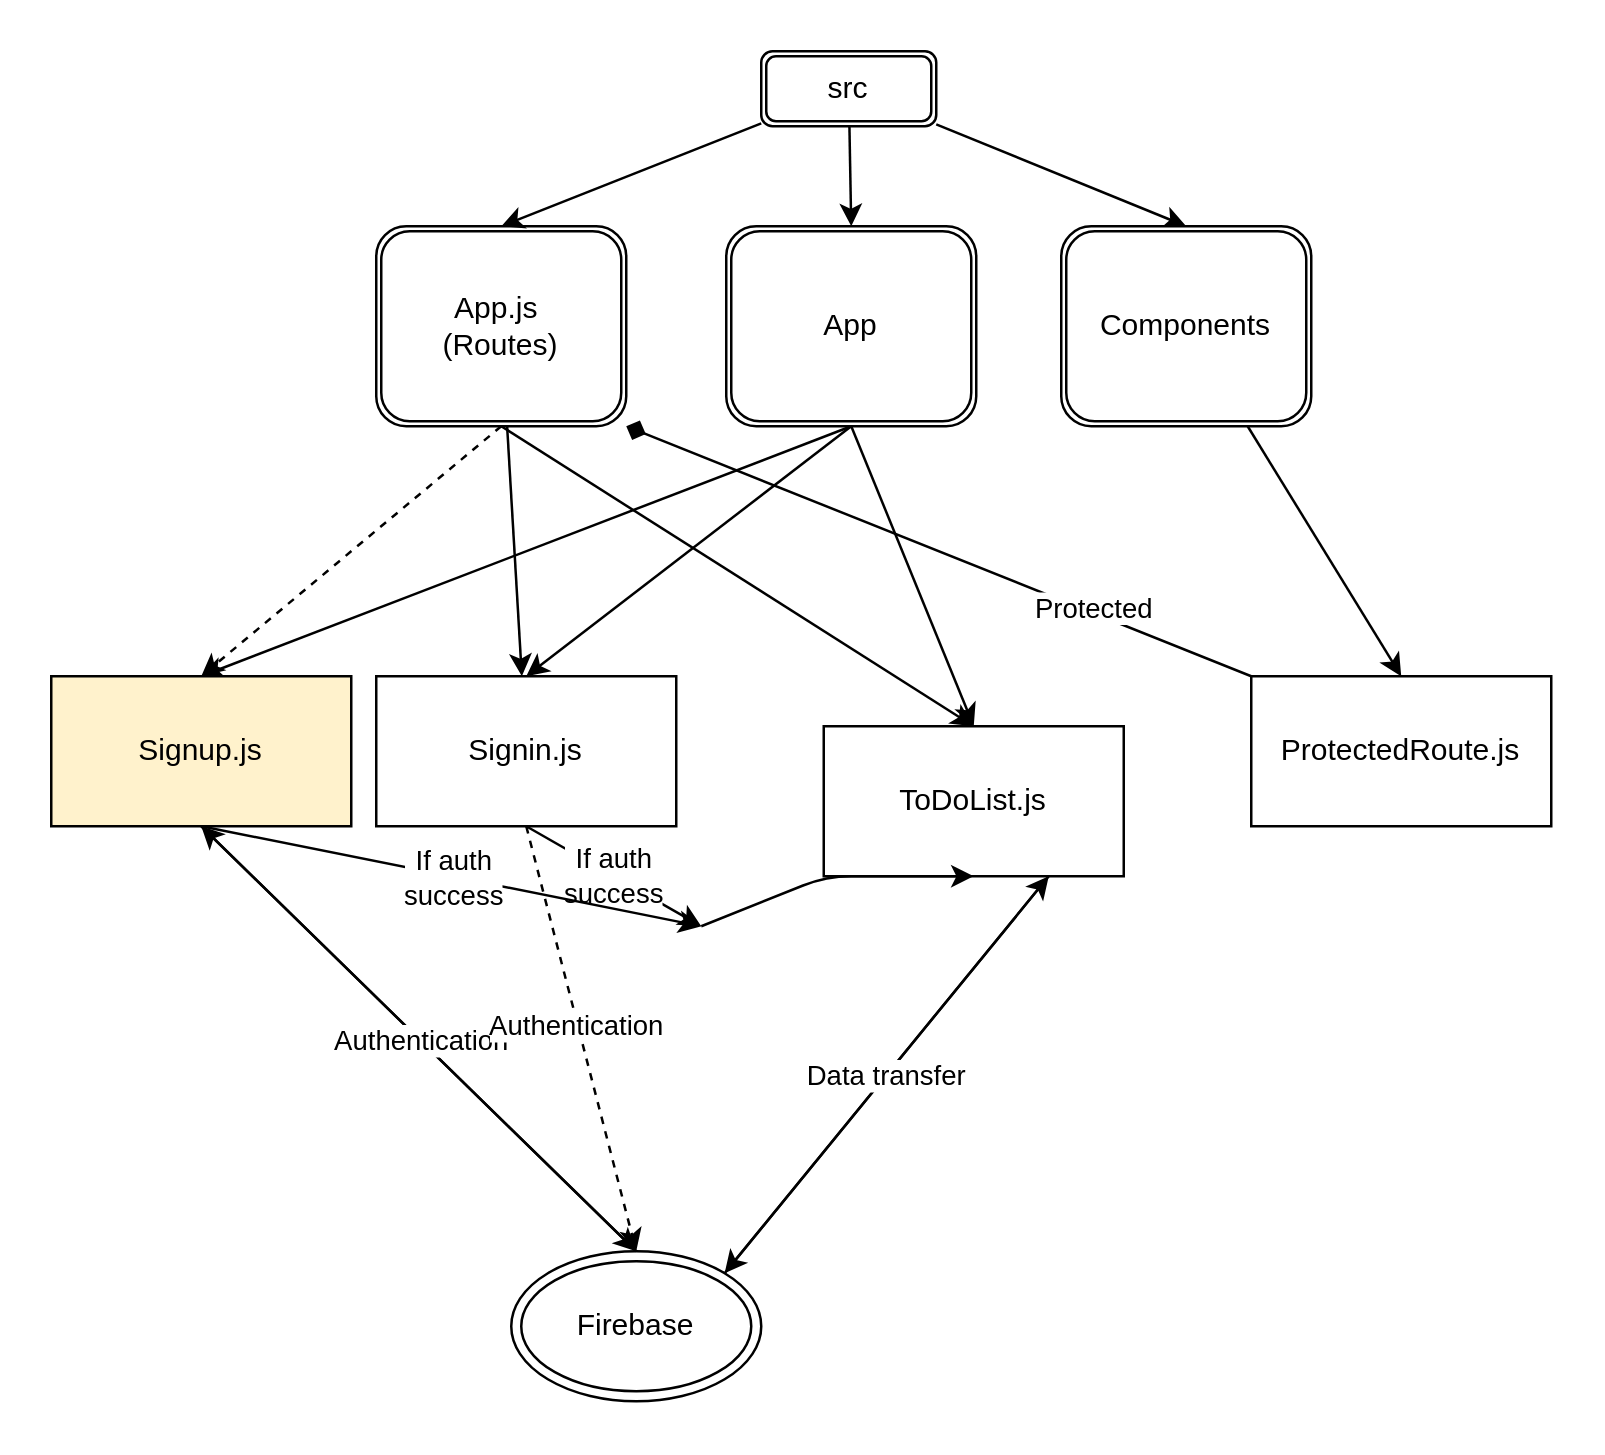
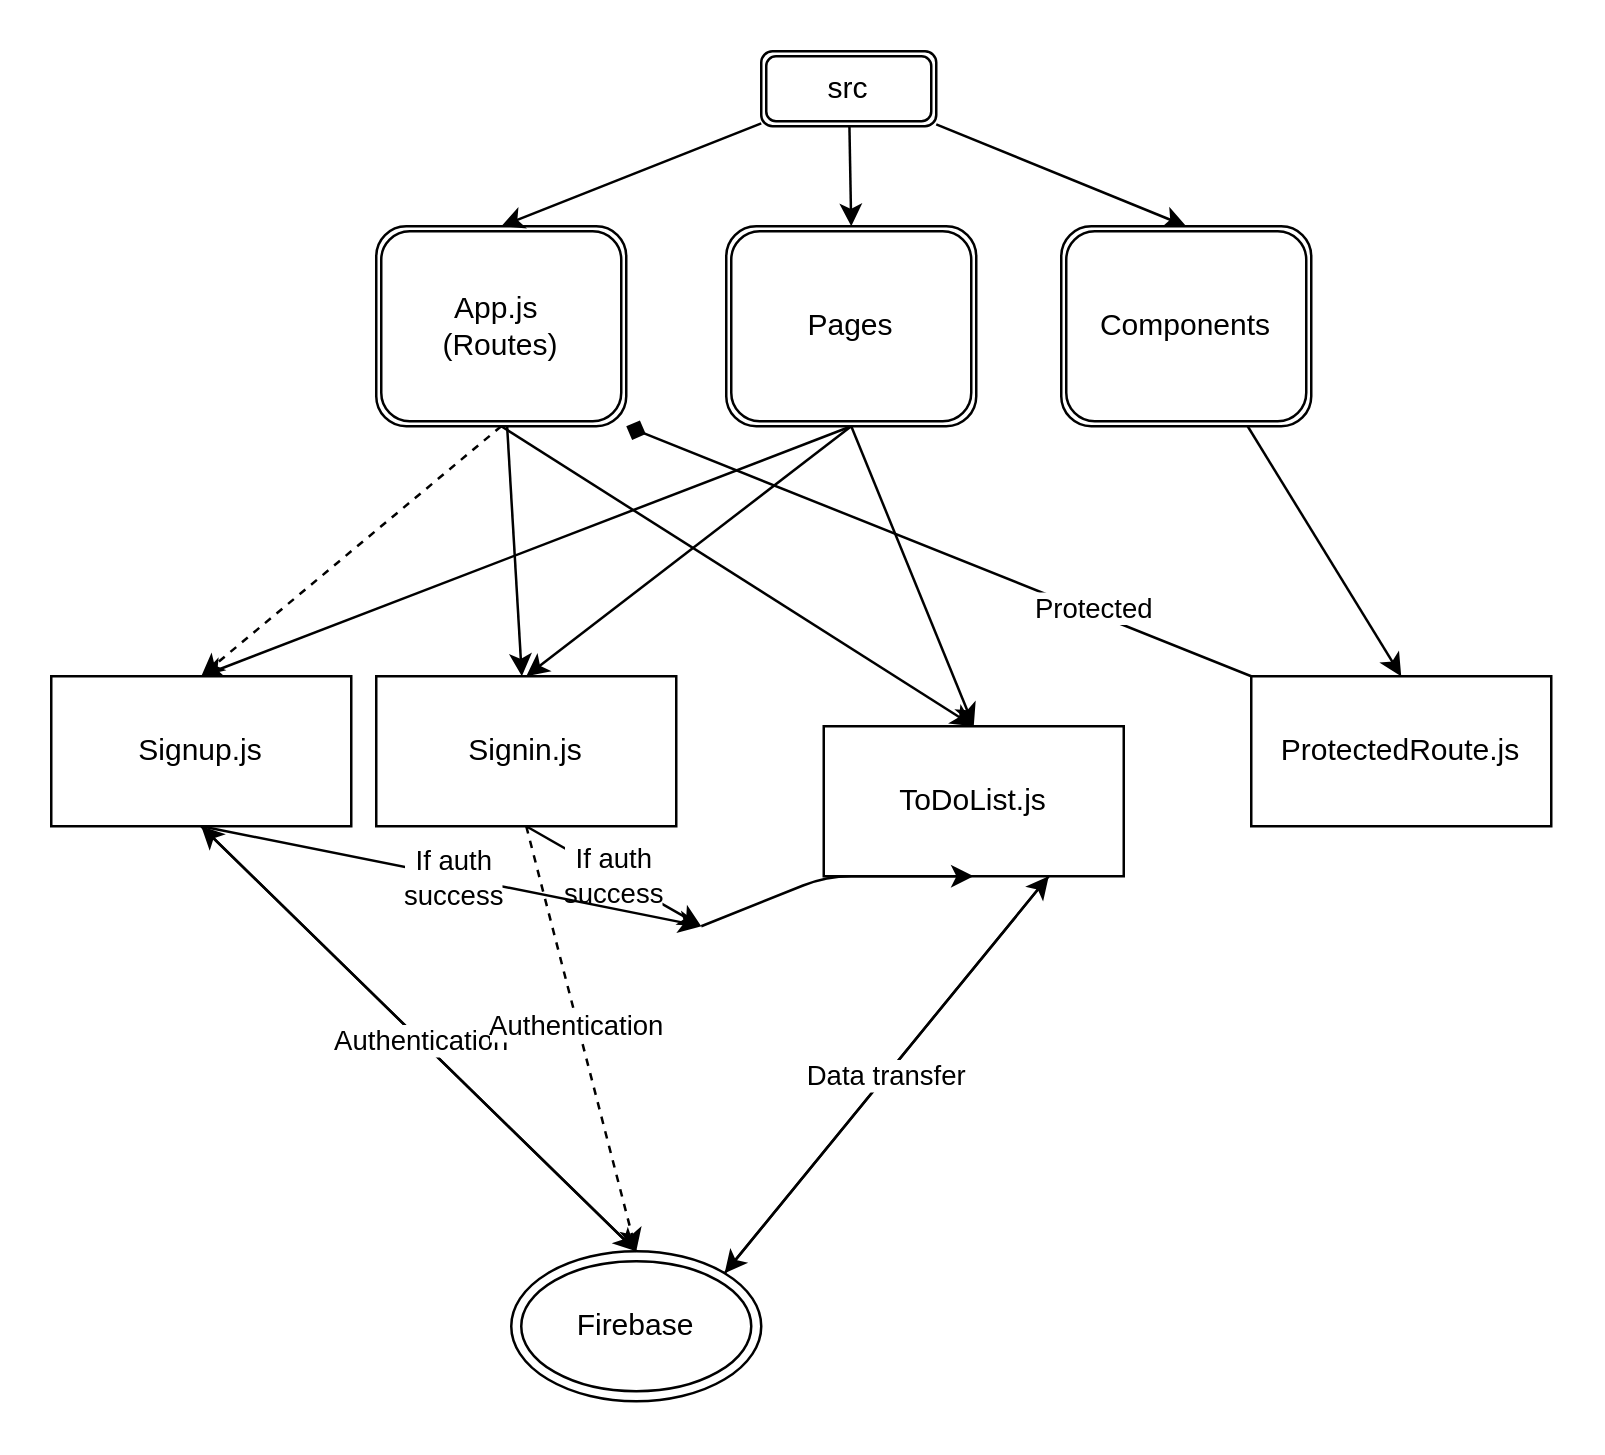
node "App": label "App" -> "Pages"
node "Signup.js": fillcolor #fff2cc -> #ffffff
